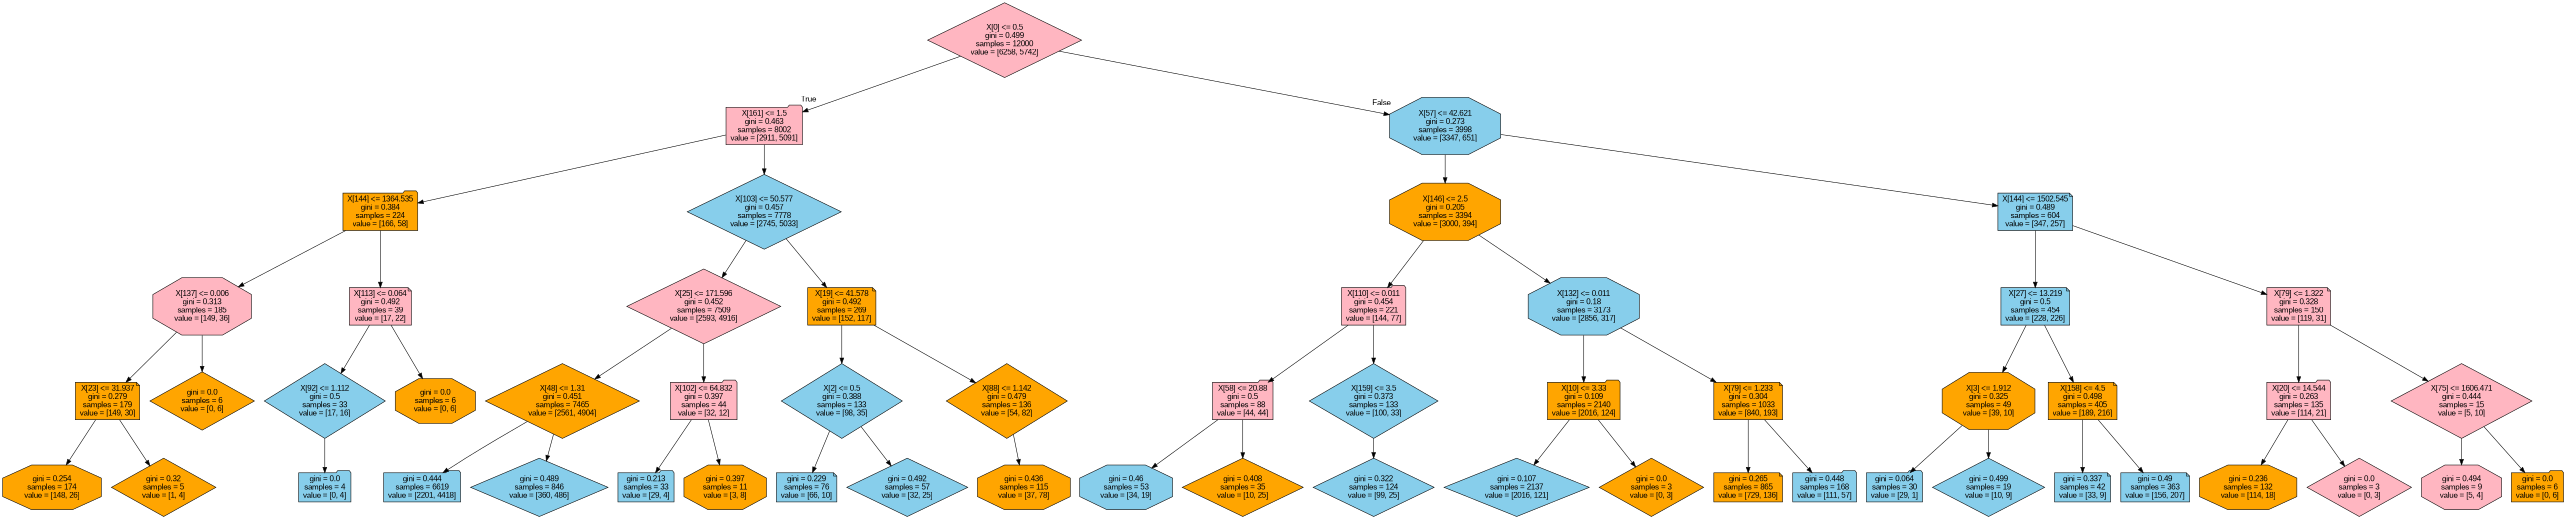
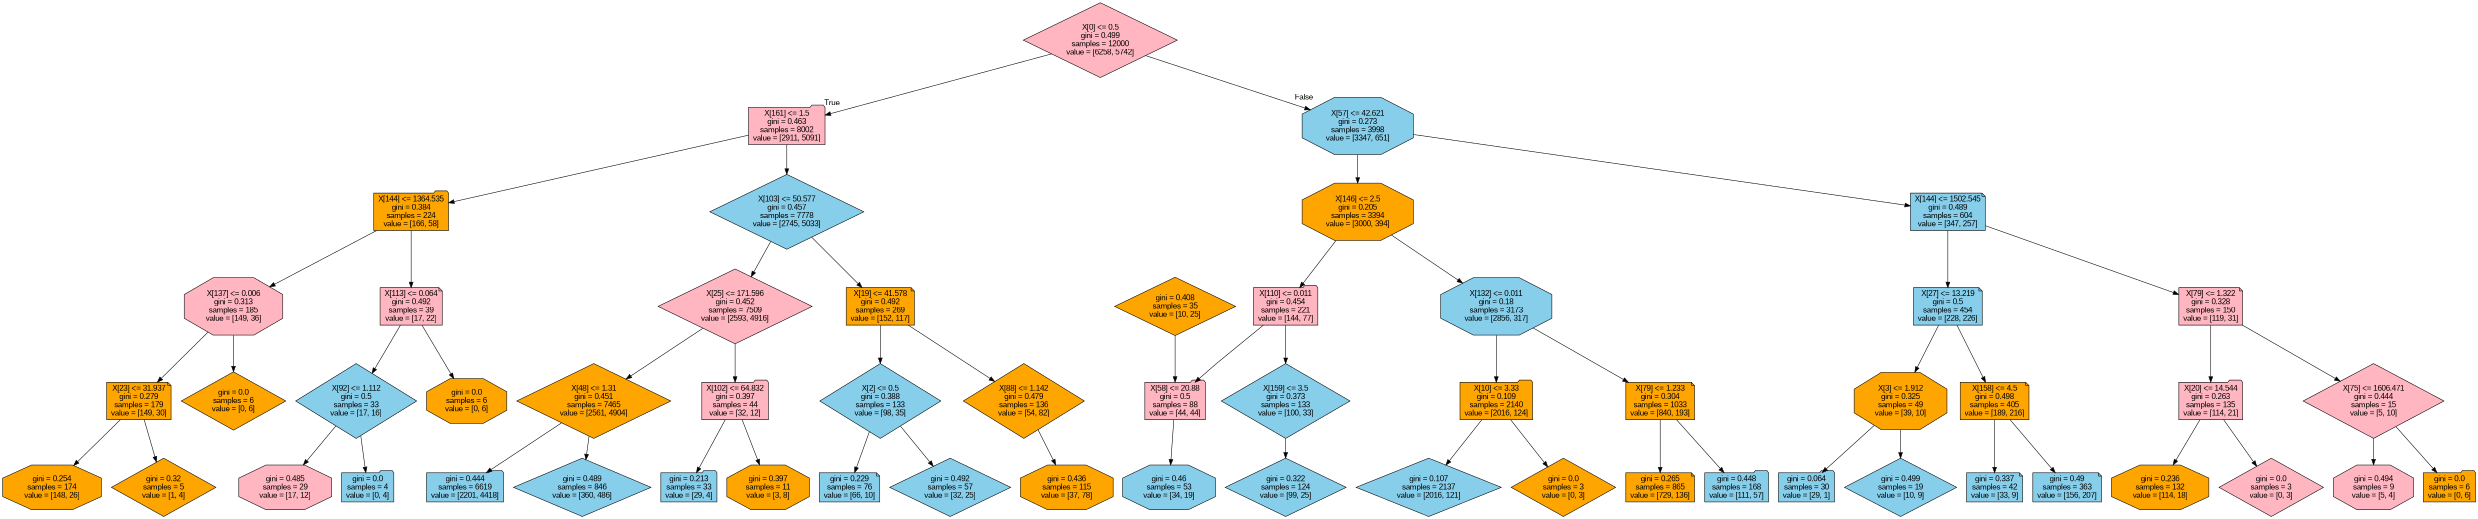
edge "X[58] <= 20.88 gini = 0.5 samples = 88 value = [44, 44]" -> "gini = 0.408 samples = 35 value = [10, 25]": reversed
node "gini = 0.485 samples = 29 value = [17, 12]": added
